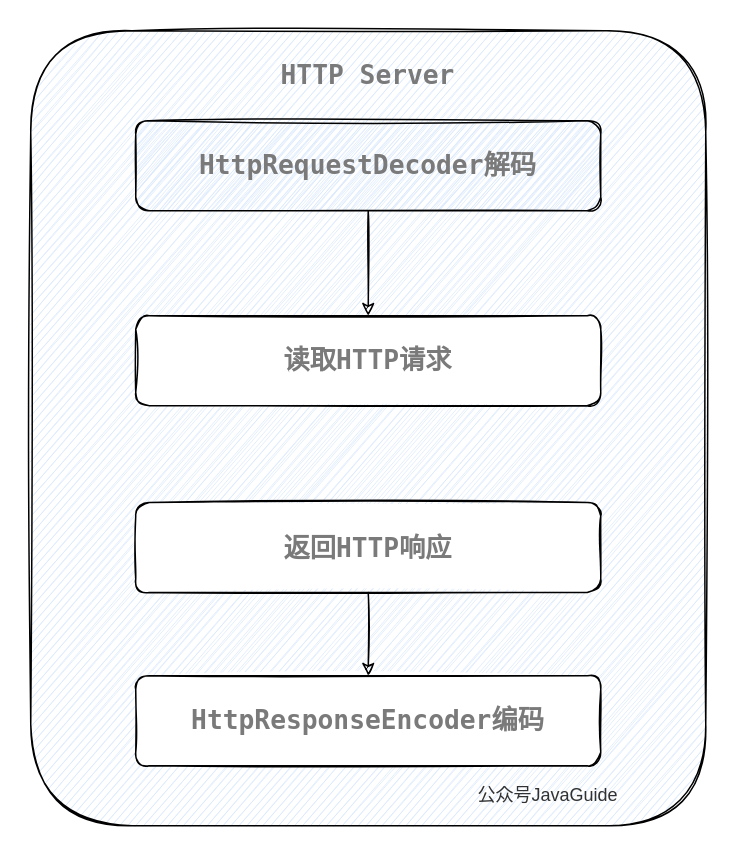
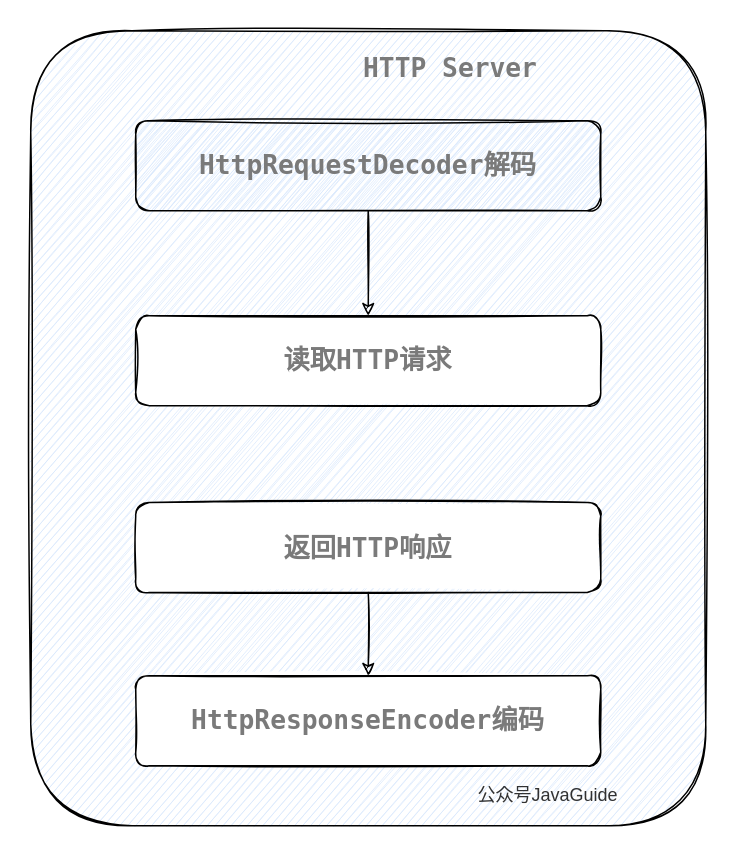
node "HTTP Server": moved (368, 76) -> (451, 68)
